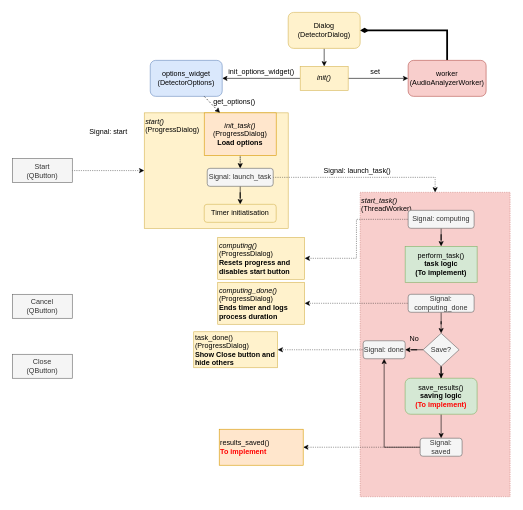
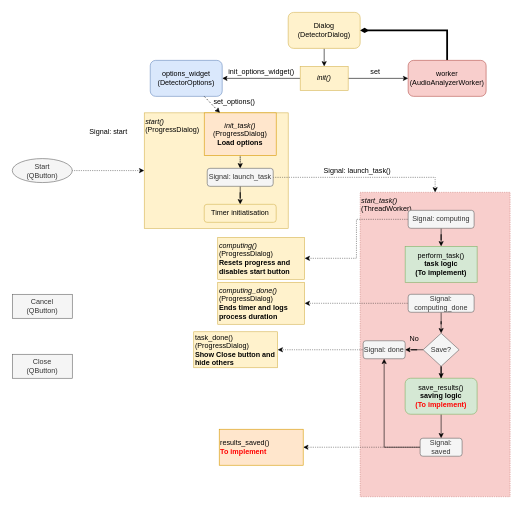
node "get_options()": label "get_options()" -> "set_options()"
node "Start (QButton)": shape rectangle -> ellipse
